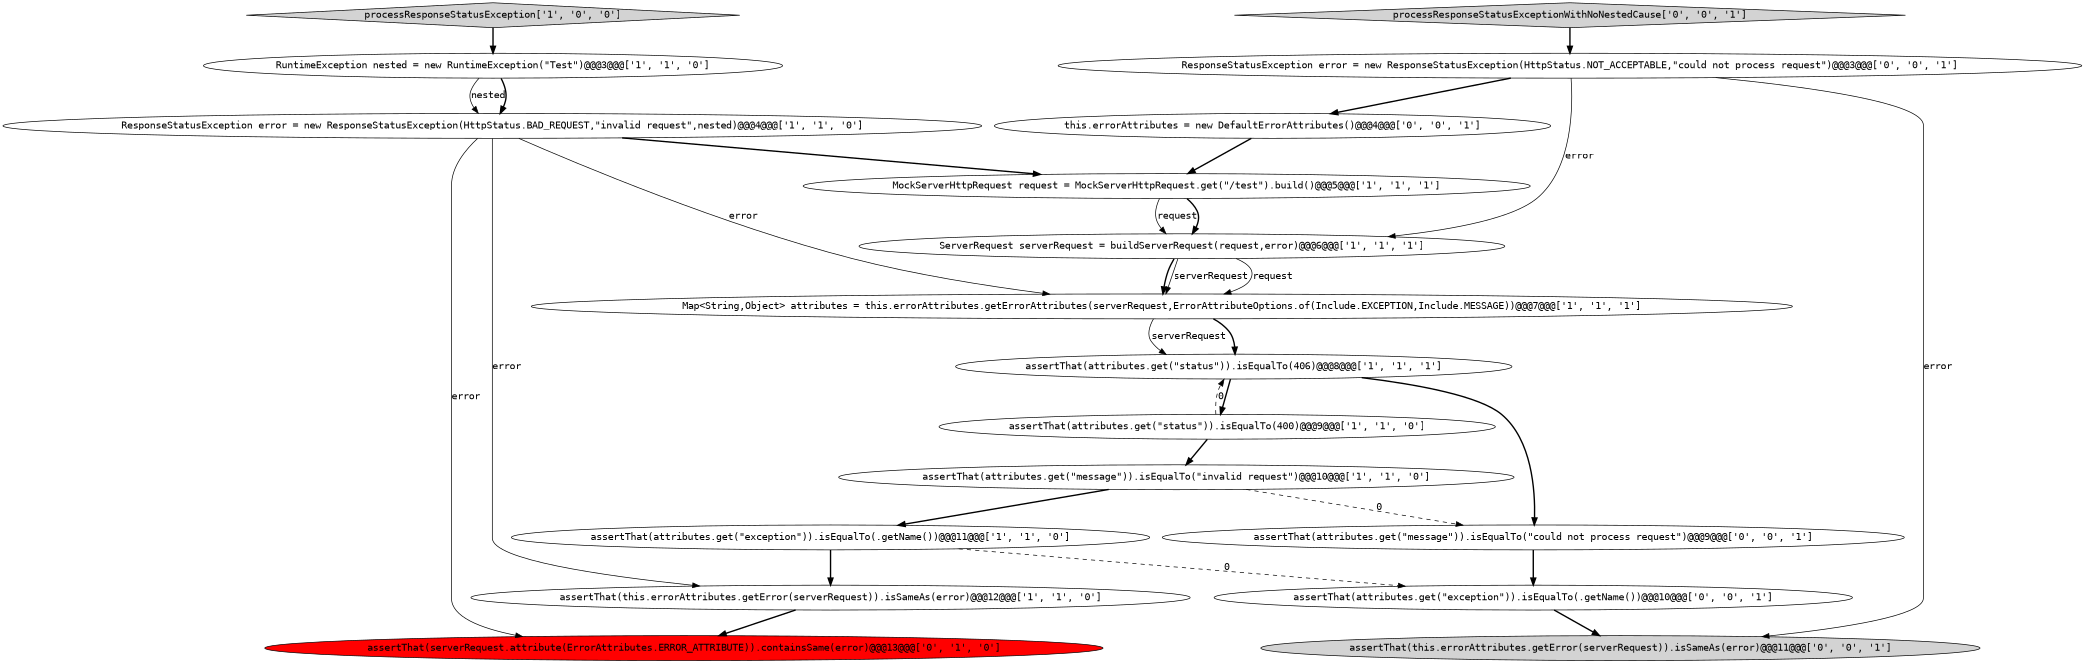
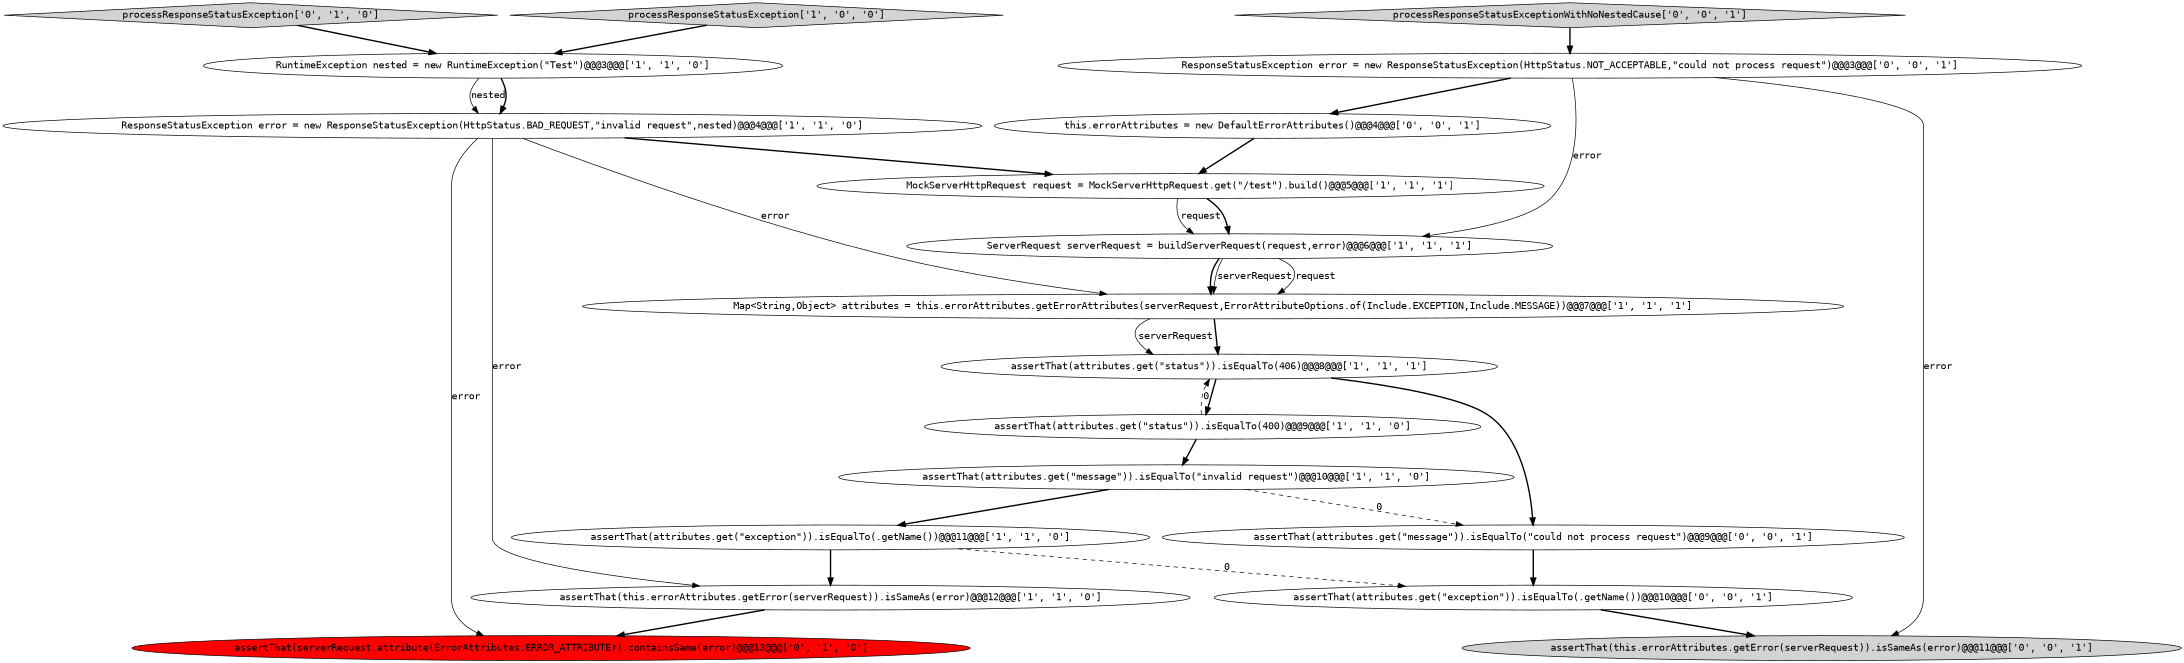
node "processResponseStatusException['0', '1', '0']": added
